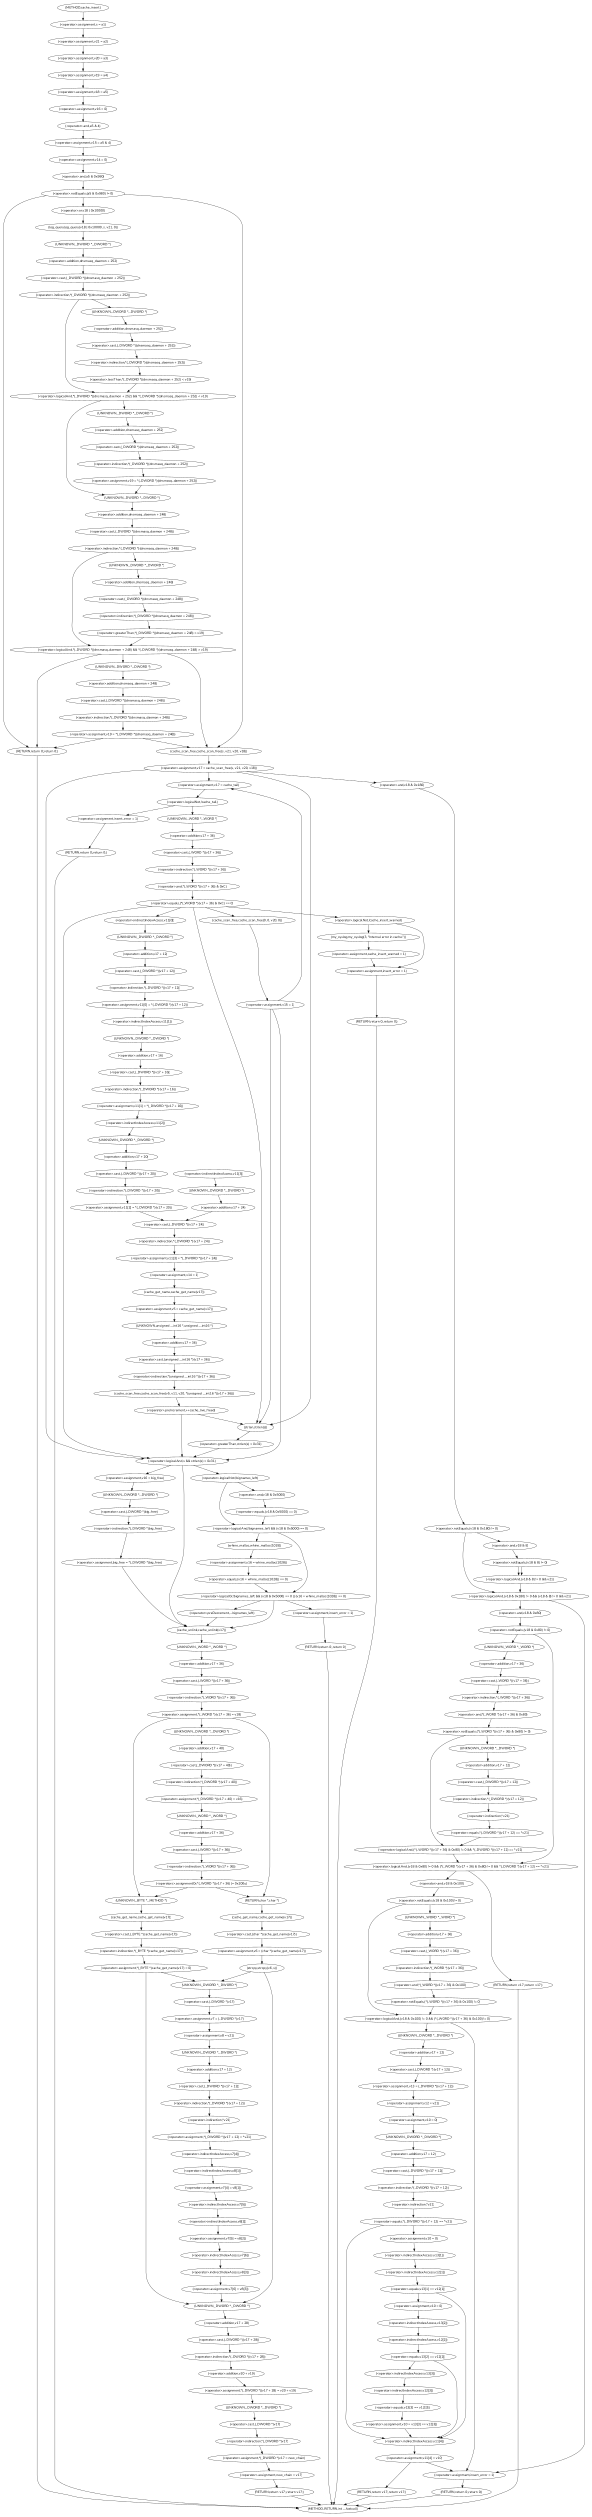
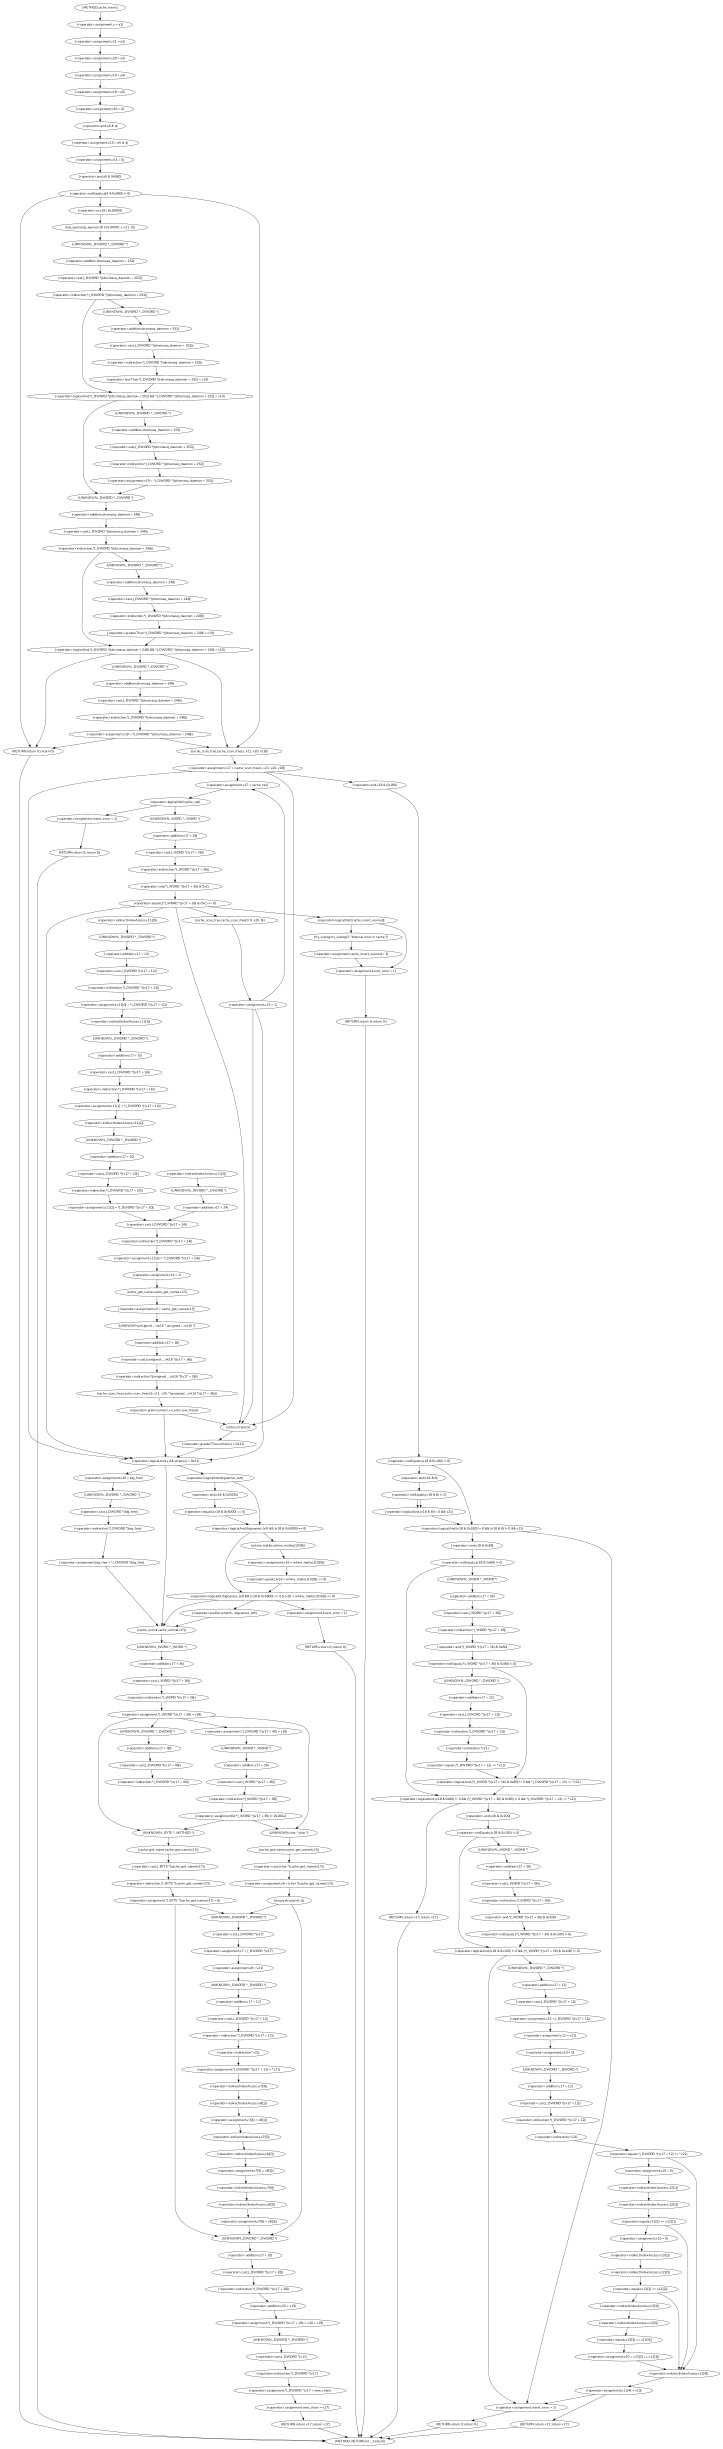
edge "(<operator>.indirection,*(_DWORD *)(v17 + 40))" -> "(<operator>.assignment,*(_DWORD *)(v17 + 40) = v16)": now "(<operator>.assignment,*(_WORD *)(v17 + 36) = v18)" -> "(<operator>.assignment,*(_DWORD *)(v17 + 40) = v16)"
node "(RETURN,char *,char *)": label "(RETURN,char *,char *)" -> "(UNKNOWN,char *,char *)"
